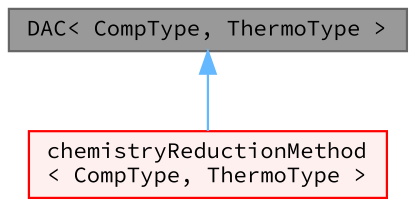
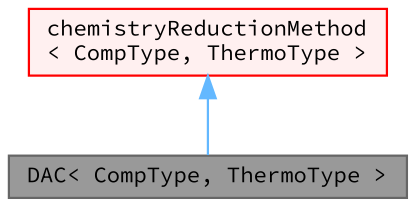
edge "chemistryReductionMethod < CompType, ThermoType >" -> "DAC< CompType, ThermoType >": reversed
